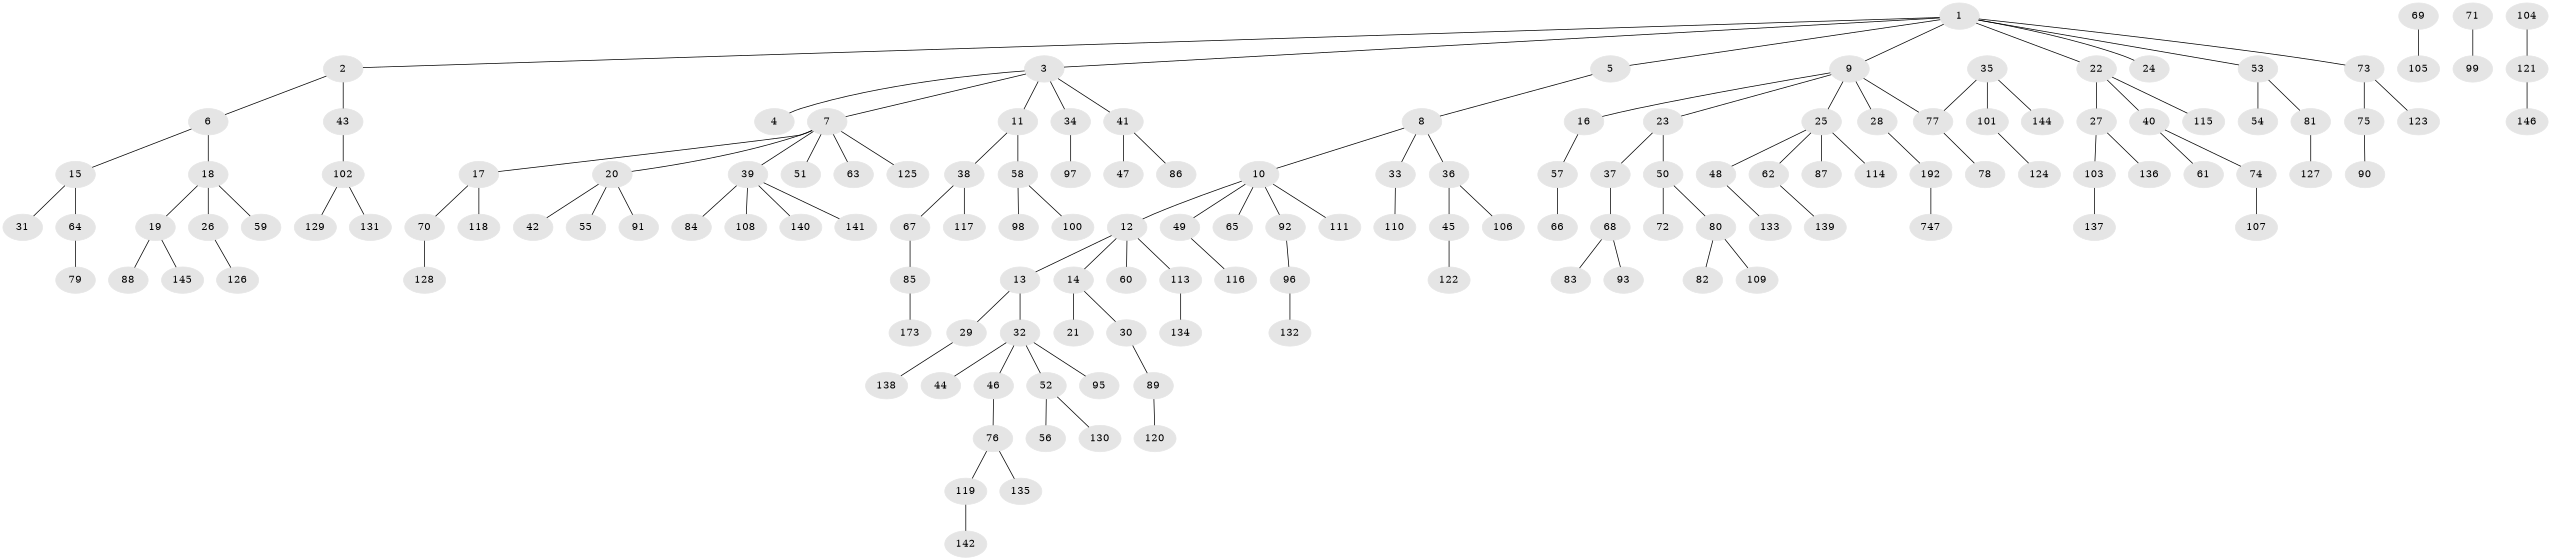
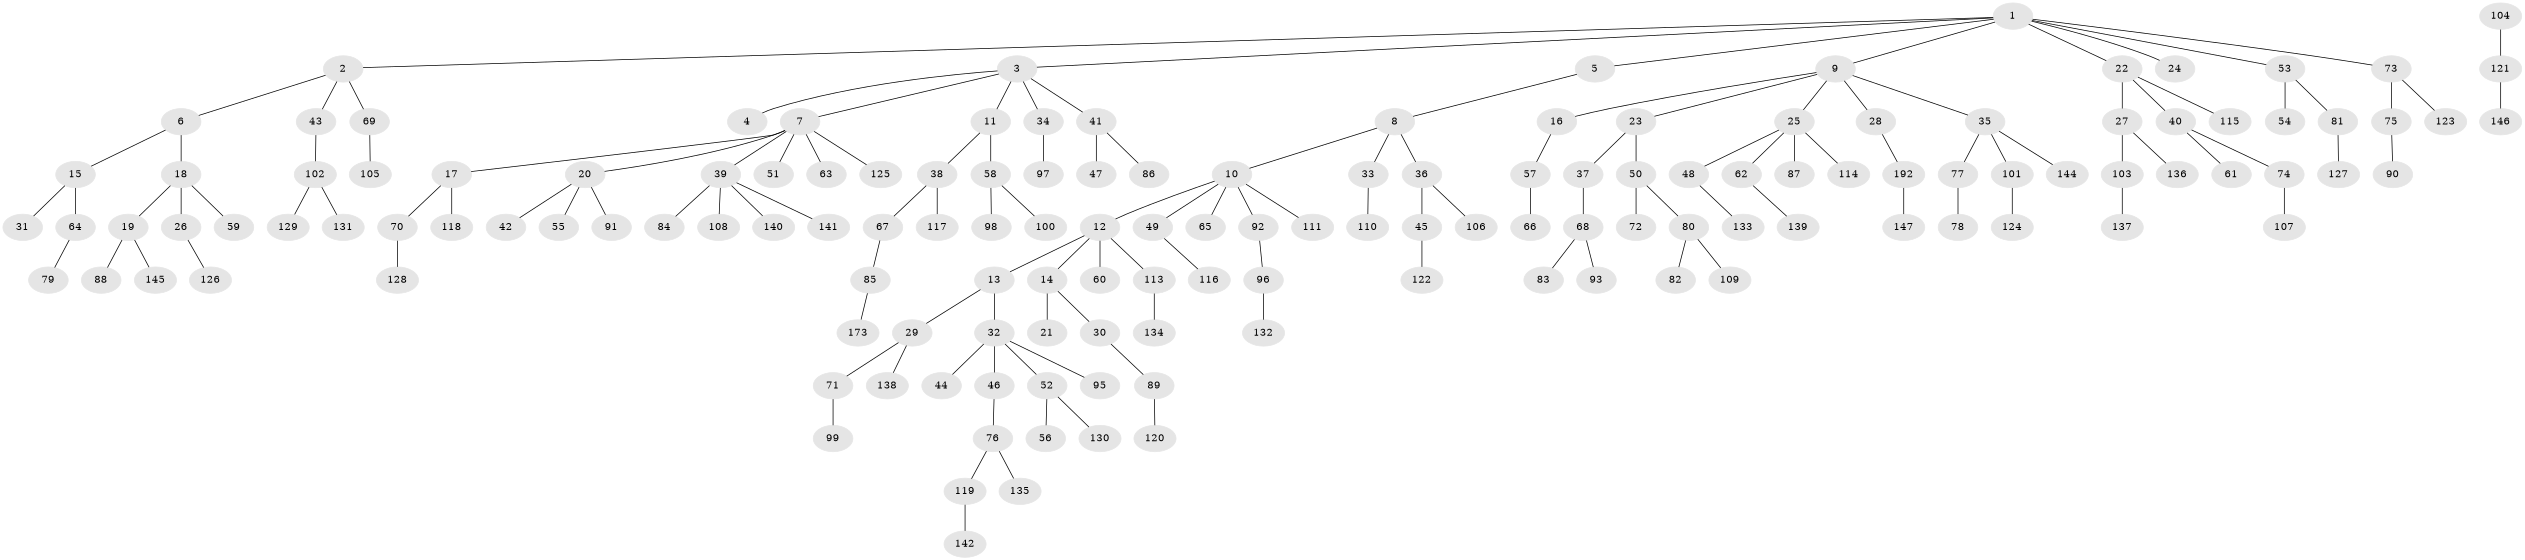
edge "2" -- "69": added
edge "9" -- "77": now "9" -- "35"
node "747": label "747" -> "147"
edge "29" -- "71": added
